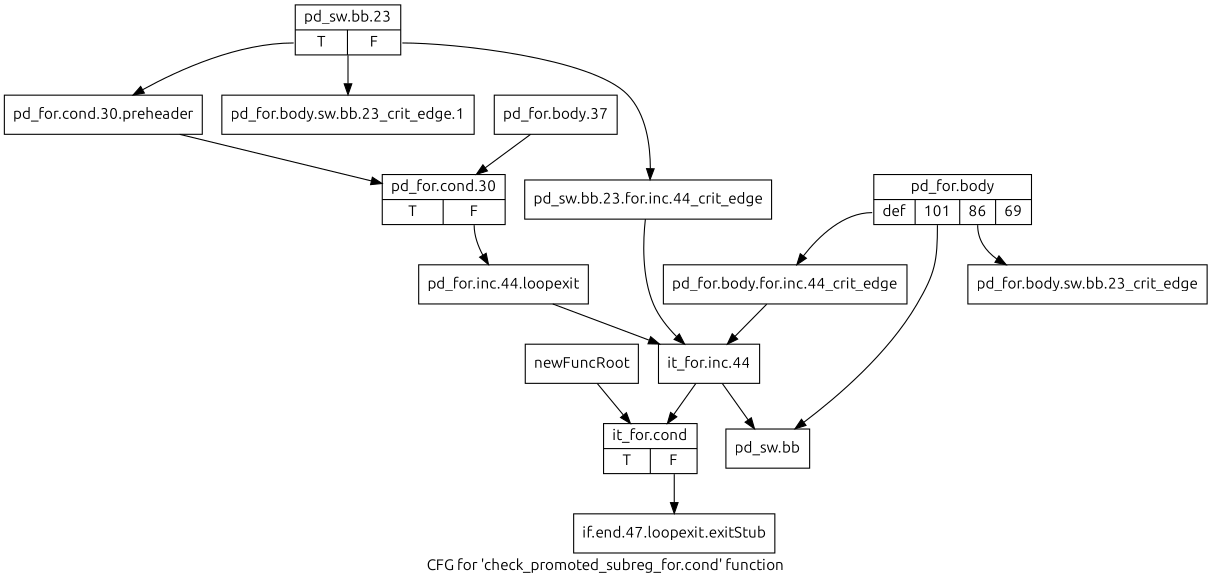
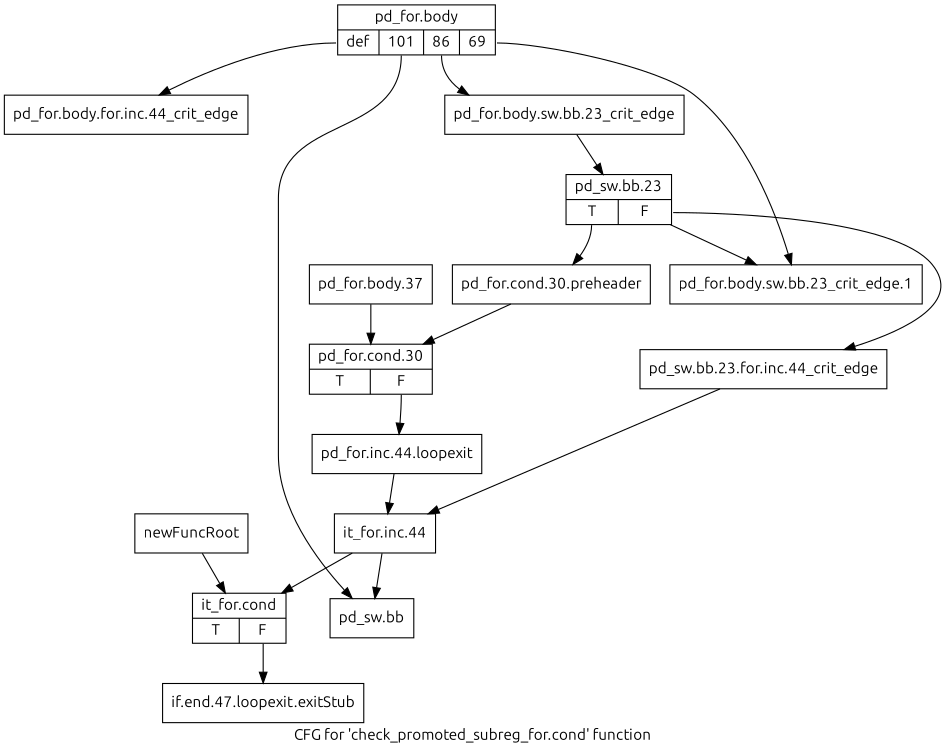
edge "pd_for.body" -> "pd_for.body.sw.bb.23_crit_edge.1": added
edge "pd_for.body.sw.bb.23_crit_edge" -> "pd_sw.bb.23": added
edge "pd_for.body.for.inc.44_crit_edge" -> "it_for.inc.44": removed
